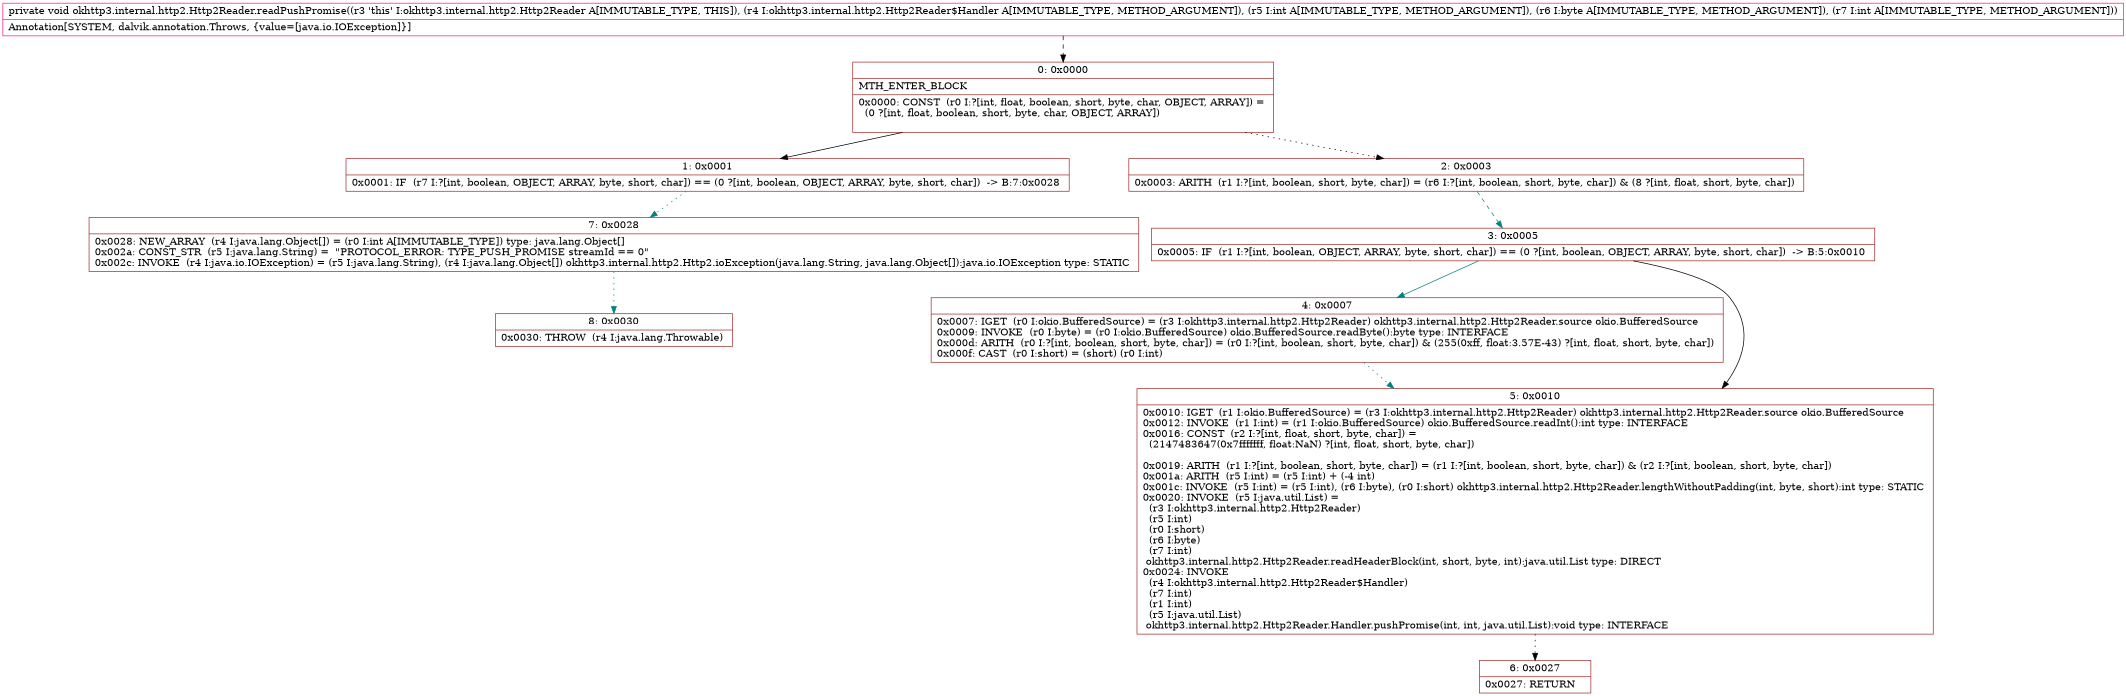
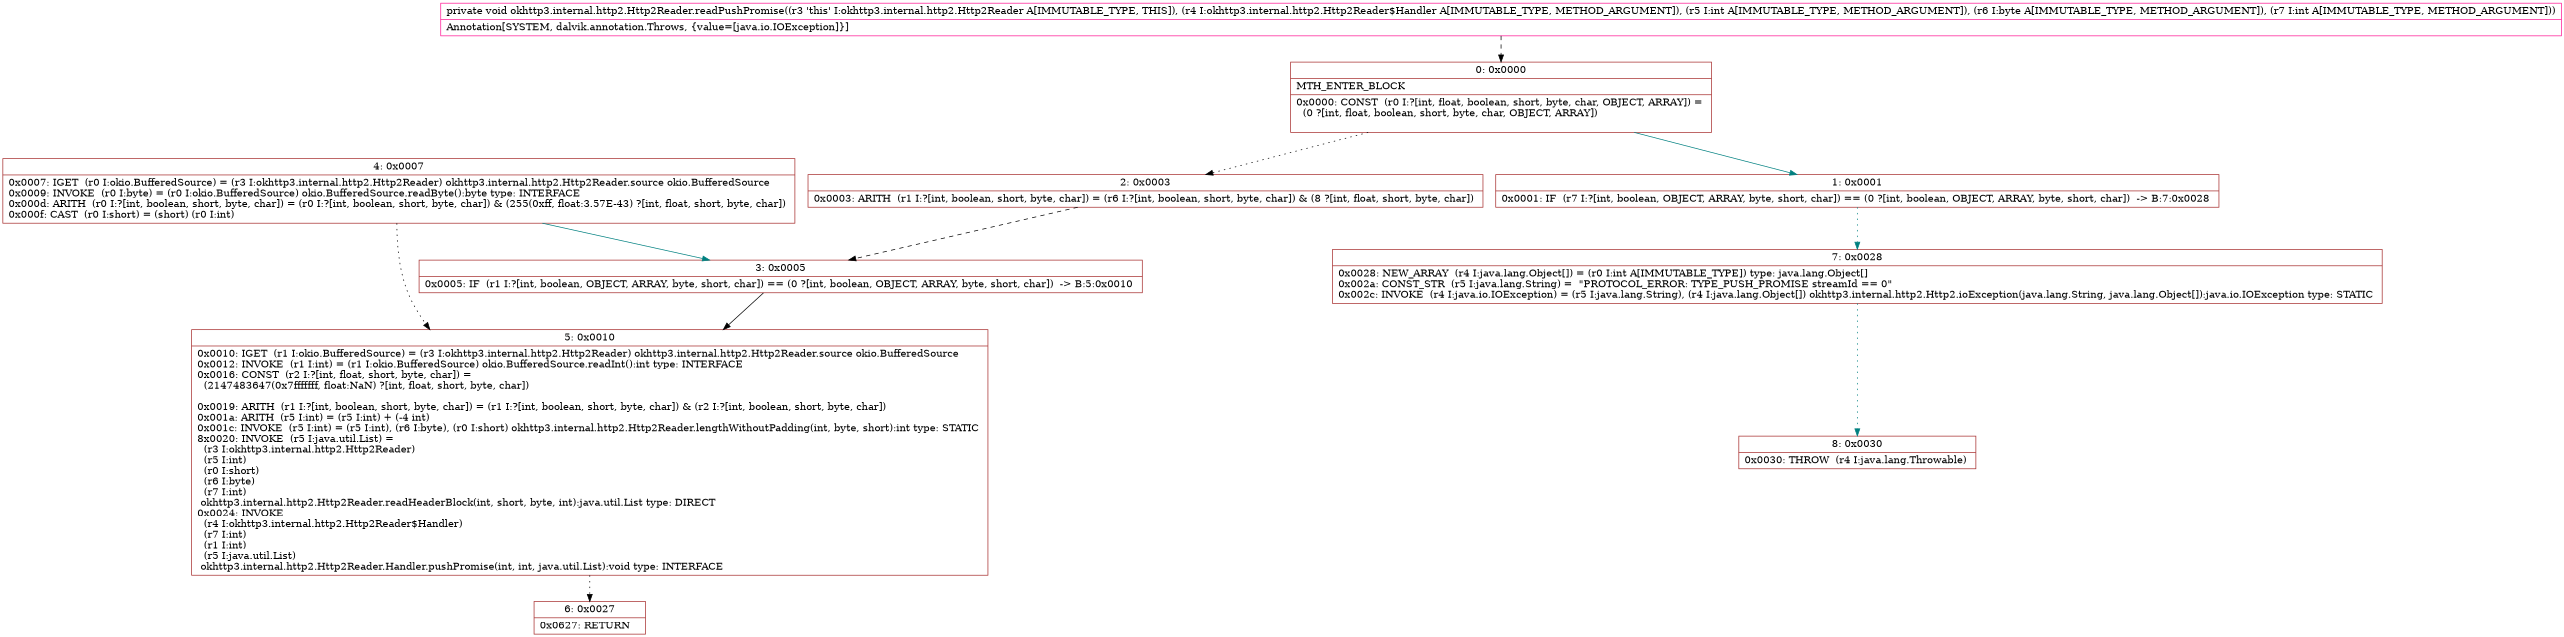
edge "0: 0x0000" -> "1: 0x0001": color black -> teal
edge "2: 0x0003" -> "3: 0x0005": color teal -> black
edge "3: 0x0005" -> "4: 0x0007": reversed
edge "4: 0x0007" -> "5: 0x0010": color teal -> black
node "5: 0x0010": text "0x0020: INVOKE  (r5 I:java.util.List) =" -> "8x0020: INVOKE  (r5 I:java.util.List) ="
node "6: 0x0027": text "0x0027: RETURN" -> "0x0627: RETURN"
